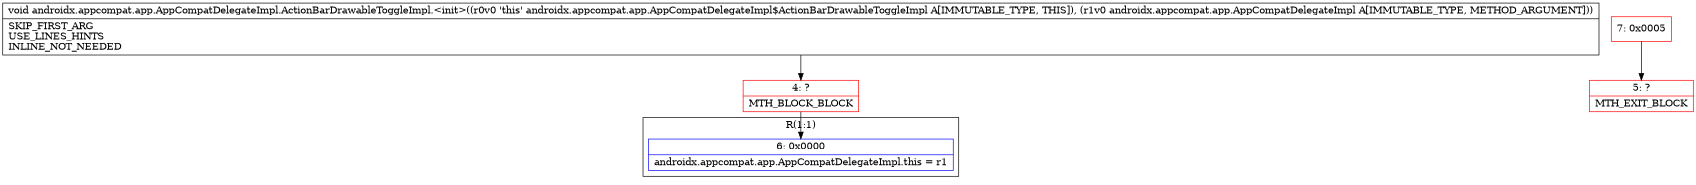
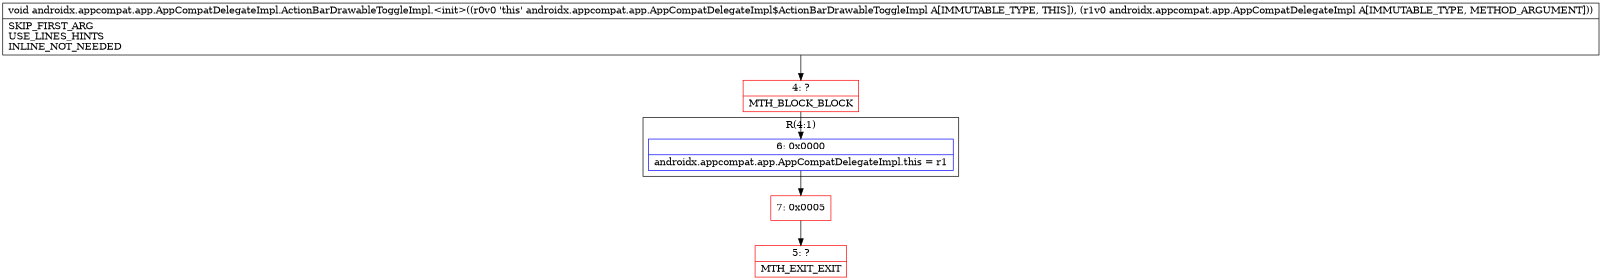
node "5: ?": text "MTH_EXIT_BLOCK" -> "MTH_EXIT_EXIT"
cluster "R(1:1)": label "R(1:1)" -> "R(4:1)"
edge "6: 0x0000" -> "7: 0x0005": added
